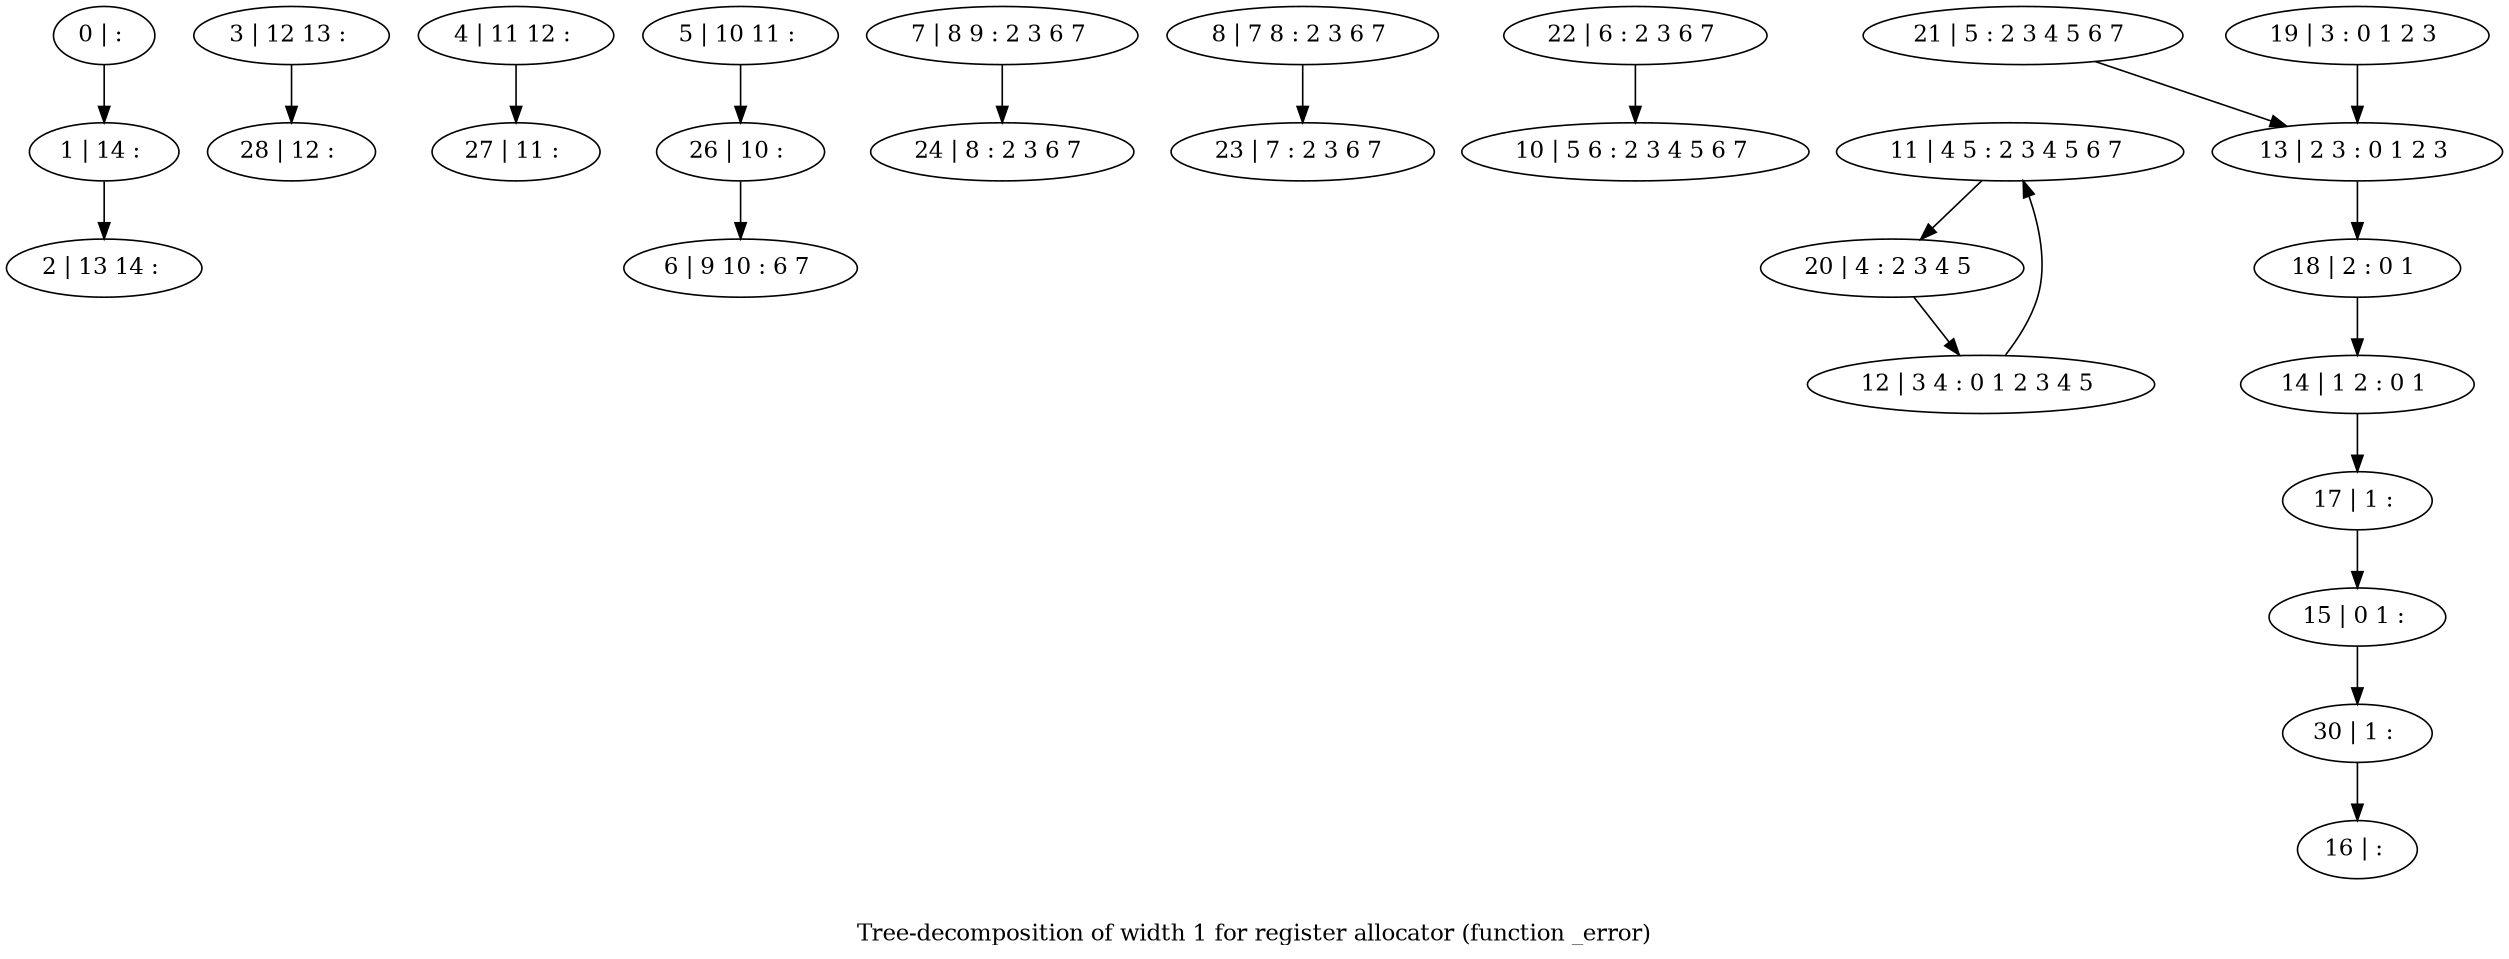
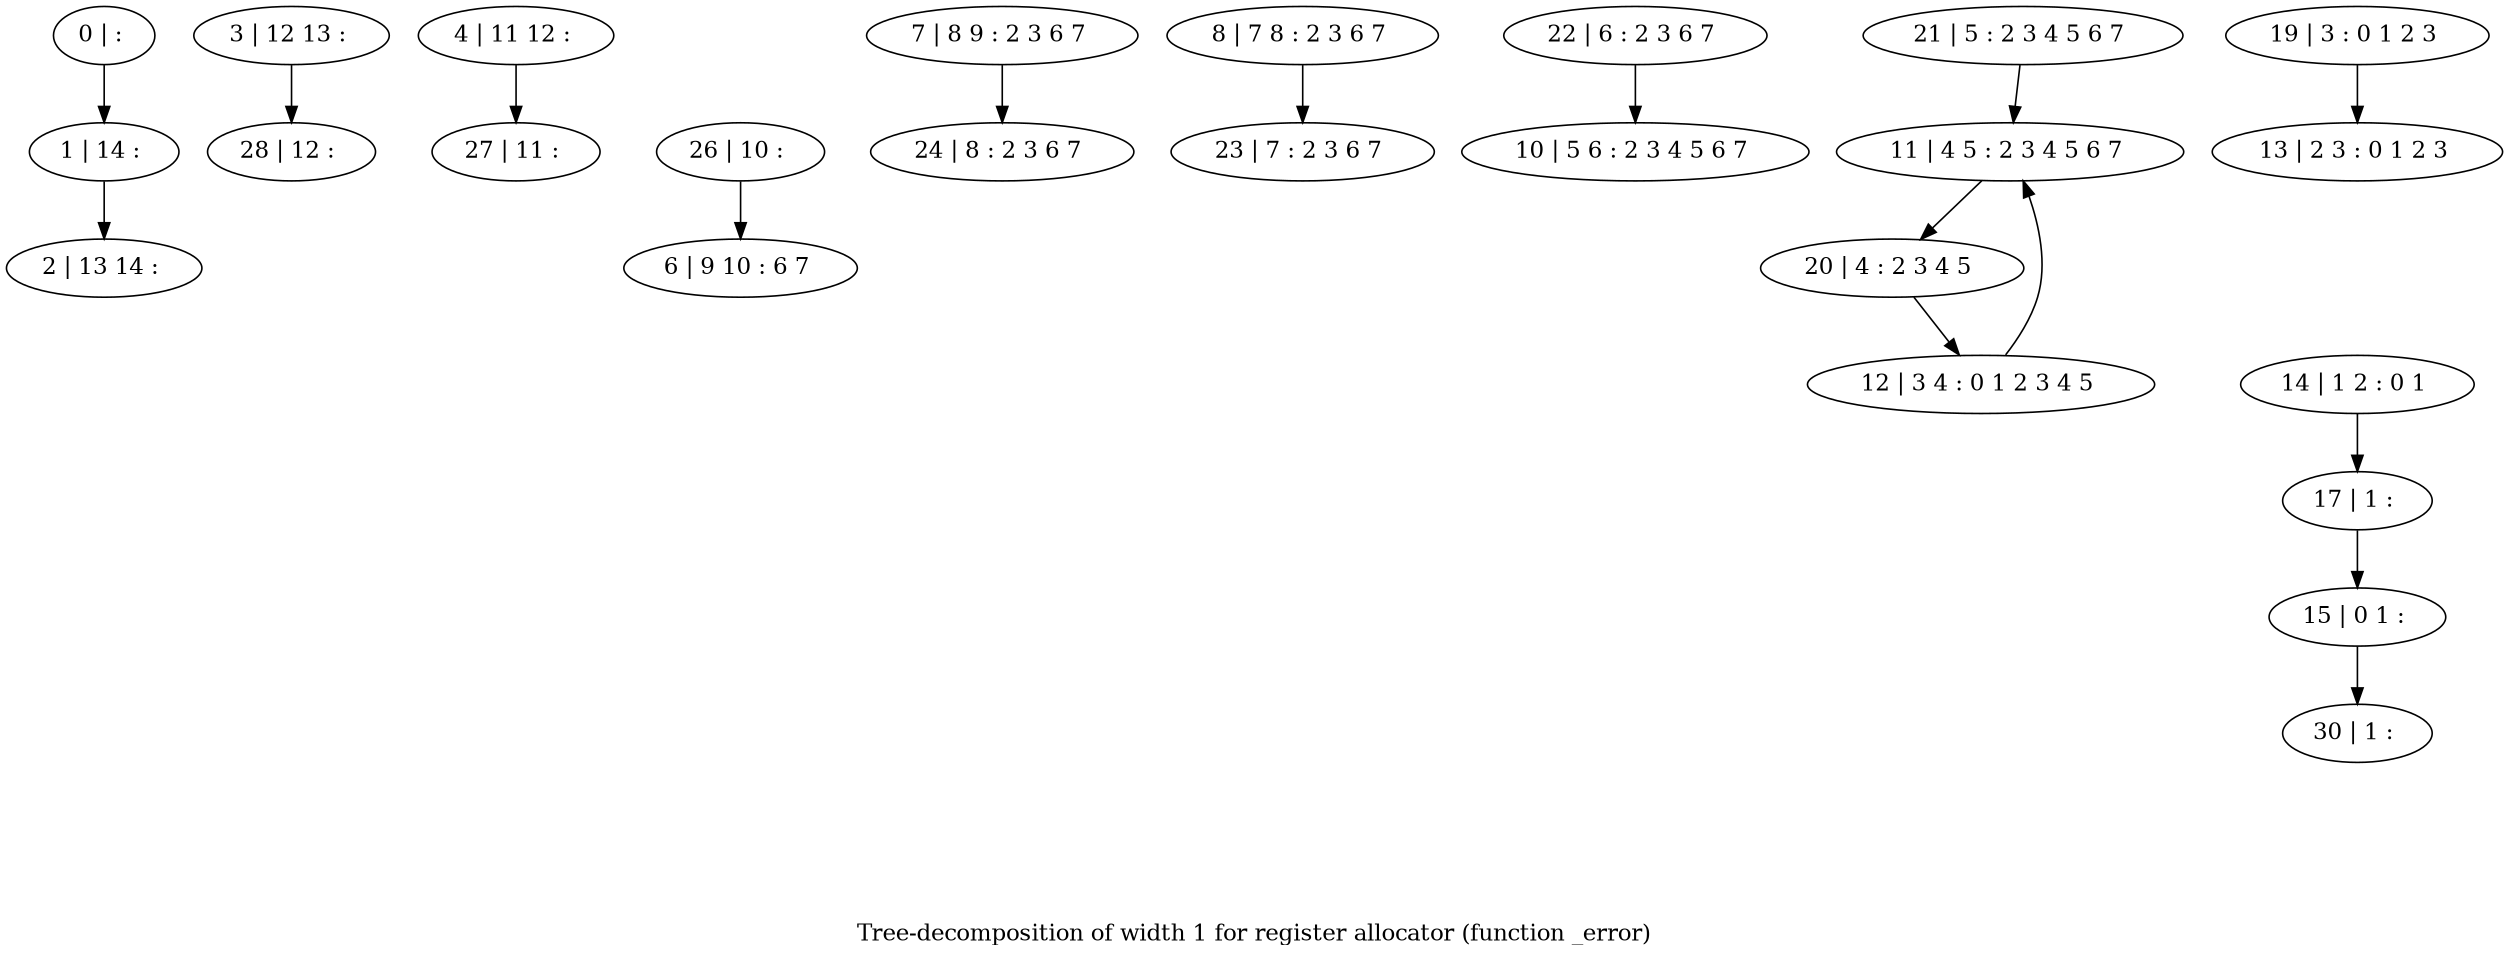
node "5 | 10 11 :": removed
edge "21 | 5 : 2 3 4 5 6 7" -> "13 | 2 3 : 0 1 2 3": now "21 | 5 : 2 3 4 5 6 7" -> "11 | 4 5 : 2 3 4 5 6 7"
node "18 | 2 : 0 1": removed
node "16 | :": removed
